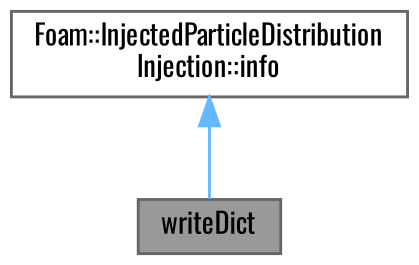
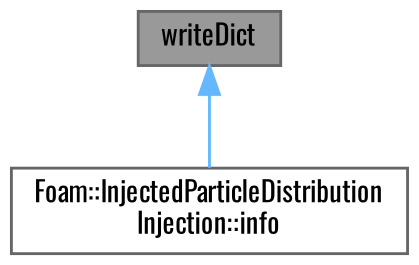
edge "writeDict" -> "Foam::InjectedParticleDistribution Injection::info": reversed
